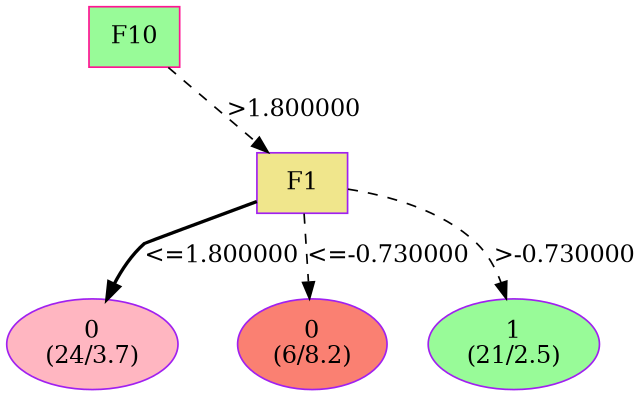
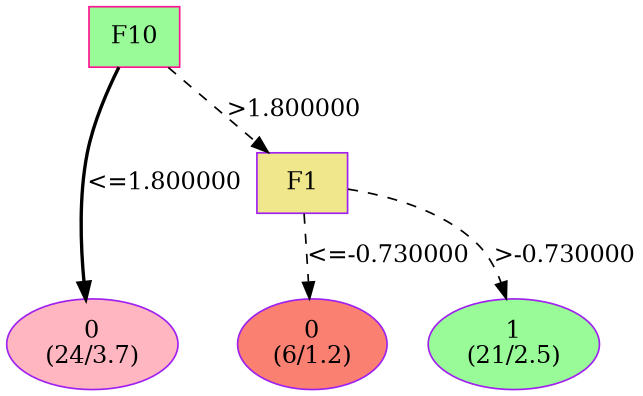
edge "F1" -> "0 (24/3.7)": now "F10" -> "0 (24/3.7)"
node "0 (6/8.2)": label "0 (6/8.2)" -> "0 (6/1.2)"
